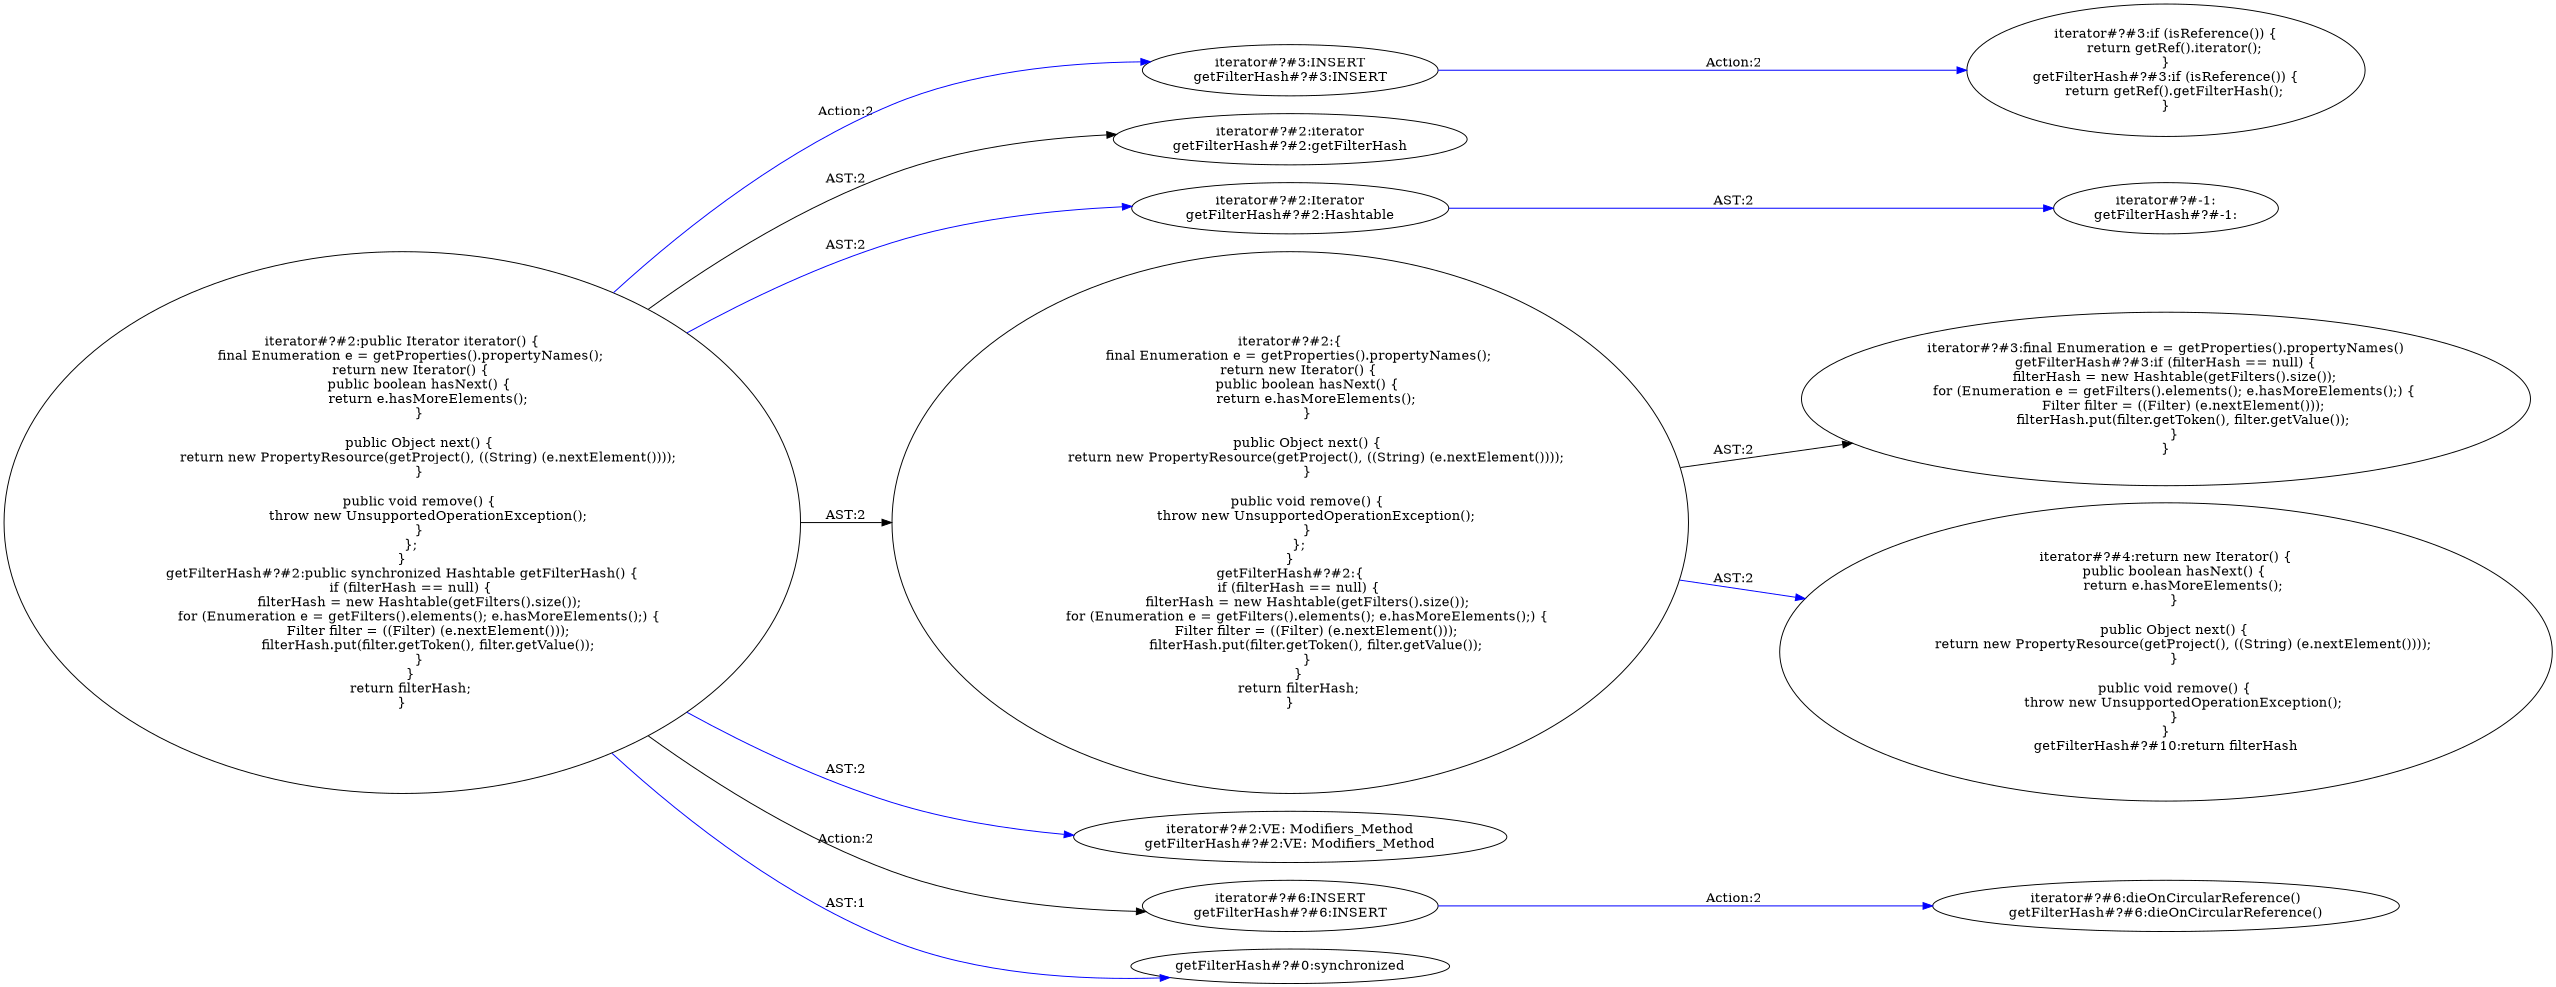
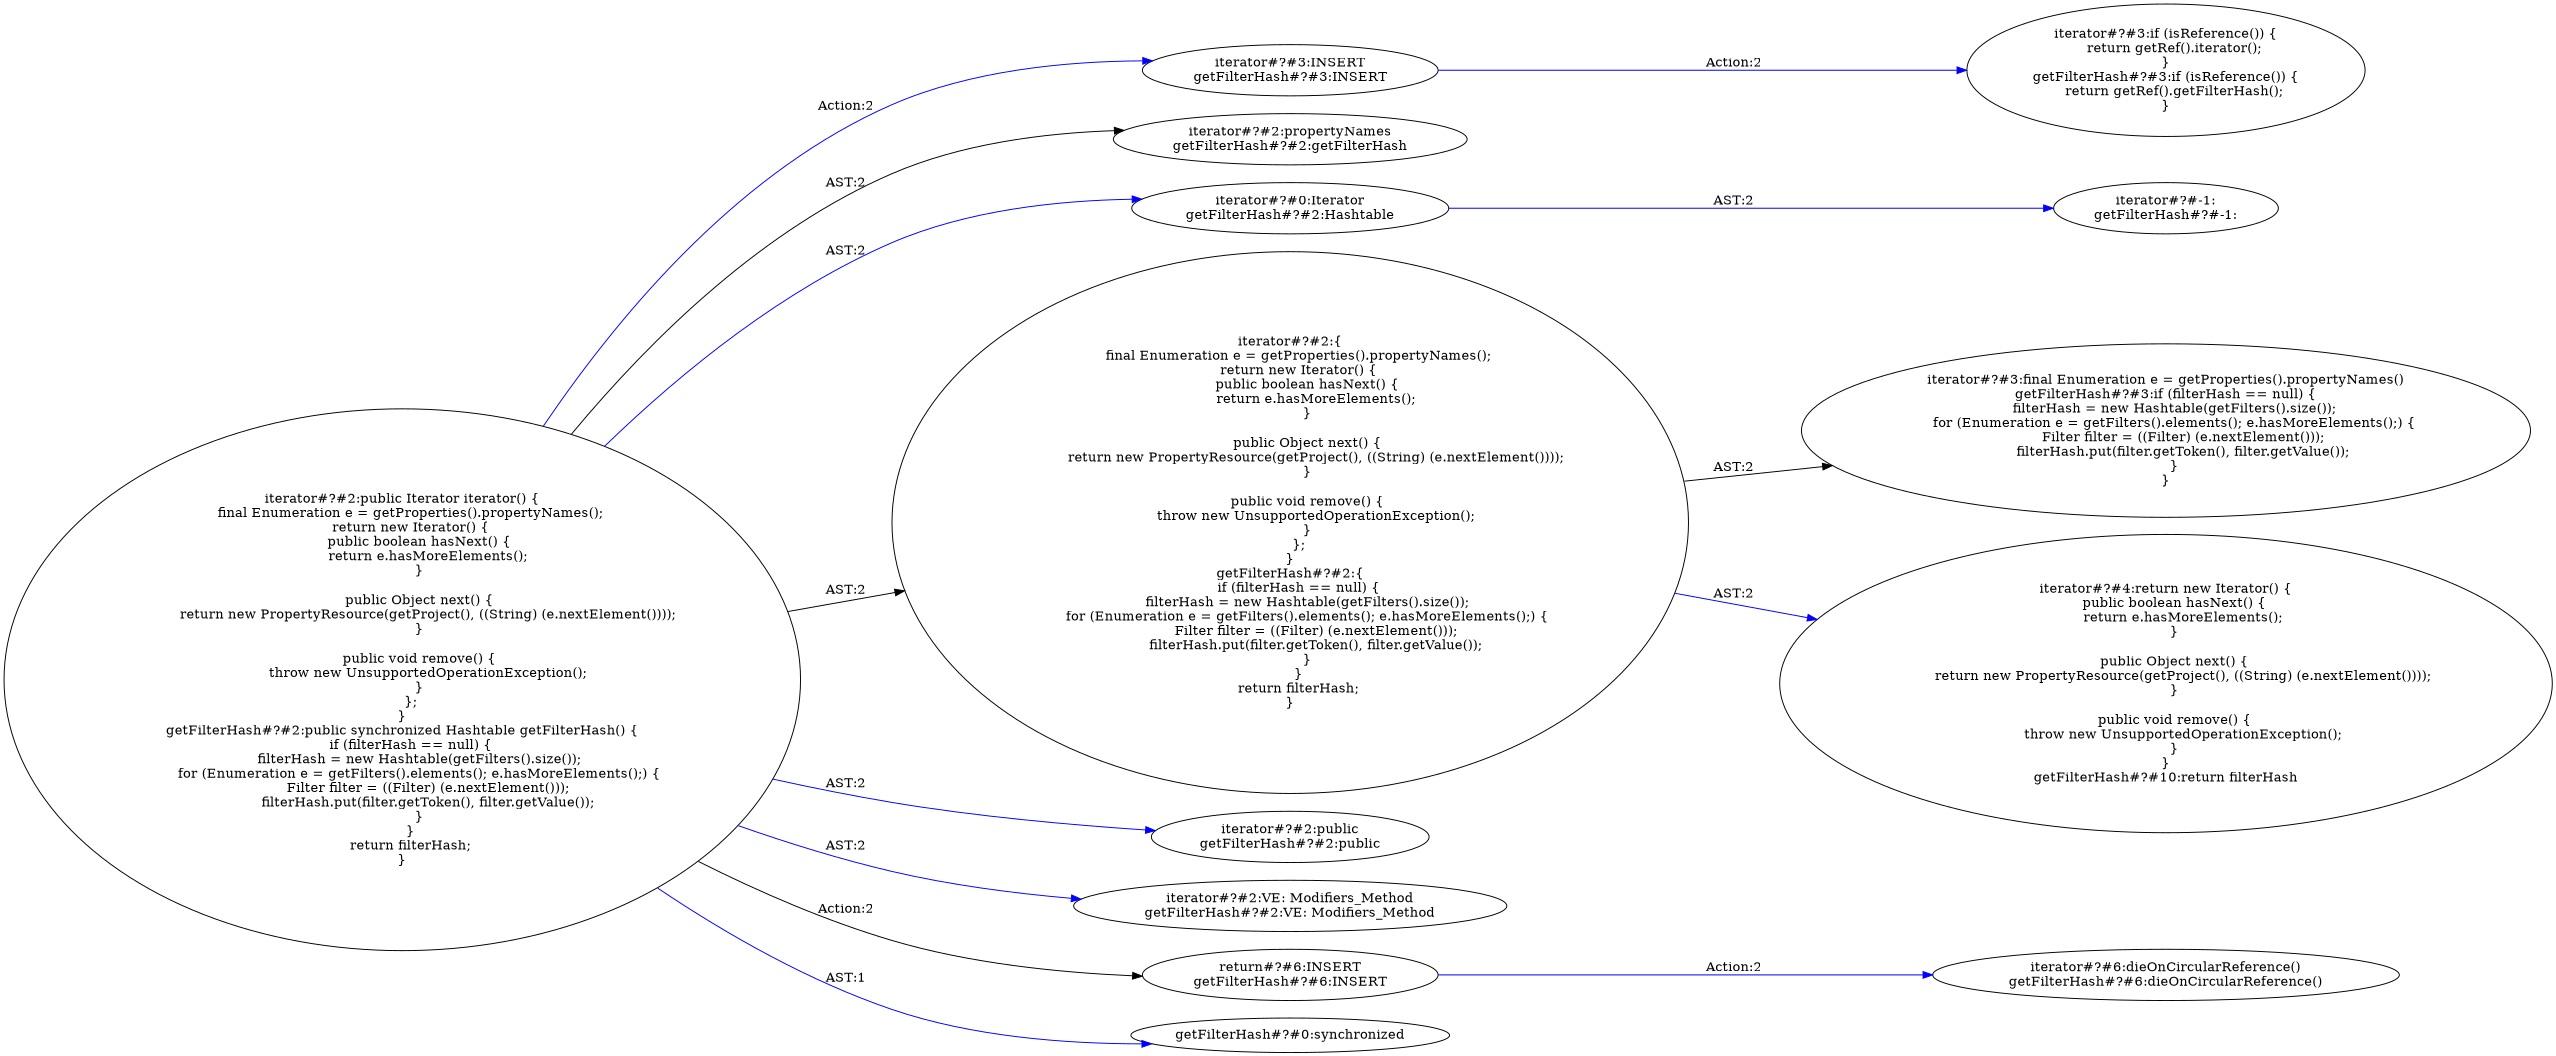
node "iterator#?#2:iterator getFilterHash#?#2:getFilterHash": label "iterator#?#2:iterator getFilterHash#?#2:getFilterHash" -> "iterator#?#2:propertyNames getFilterHash#?#2:getFilterHash"
node "iterator#?#2:Iterator getFilterHash#?#2:Hashtable": label "iterator#?#2:Iterator getFilterHash#?#2:Hashtable" -> "iterator#?#0:Iterator getFilterHash#?#2:Hashtable"
node "iterator#?#2:public getFilterHash#?#2:public": added
node "iterator#?#6:INSERT getFilterHash#?#6:INSERT": label "iterator#?#6:INSERT getFilterHash#?#6:INSERT" -> "return#?#6:INSERT getFilterHash#?#6:INSERT"
